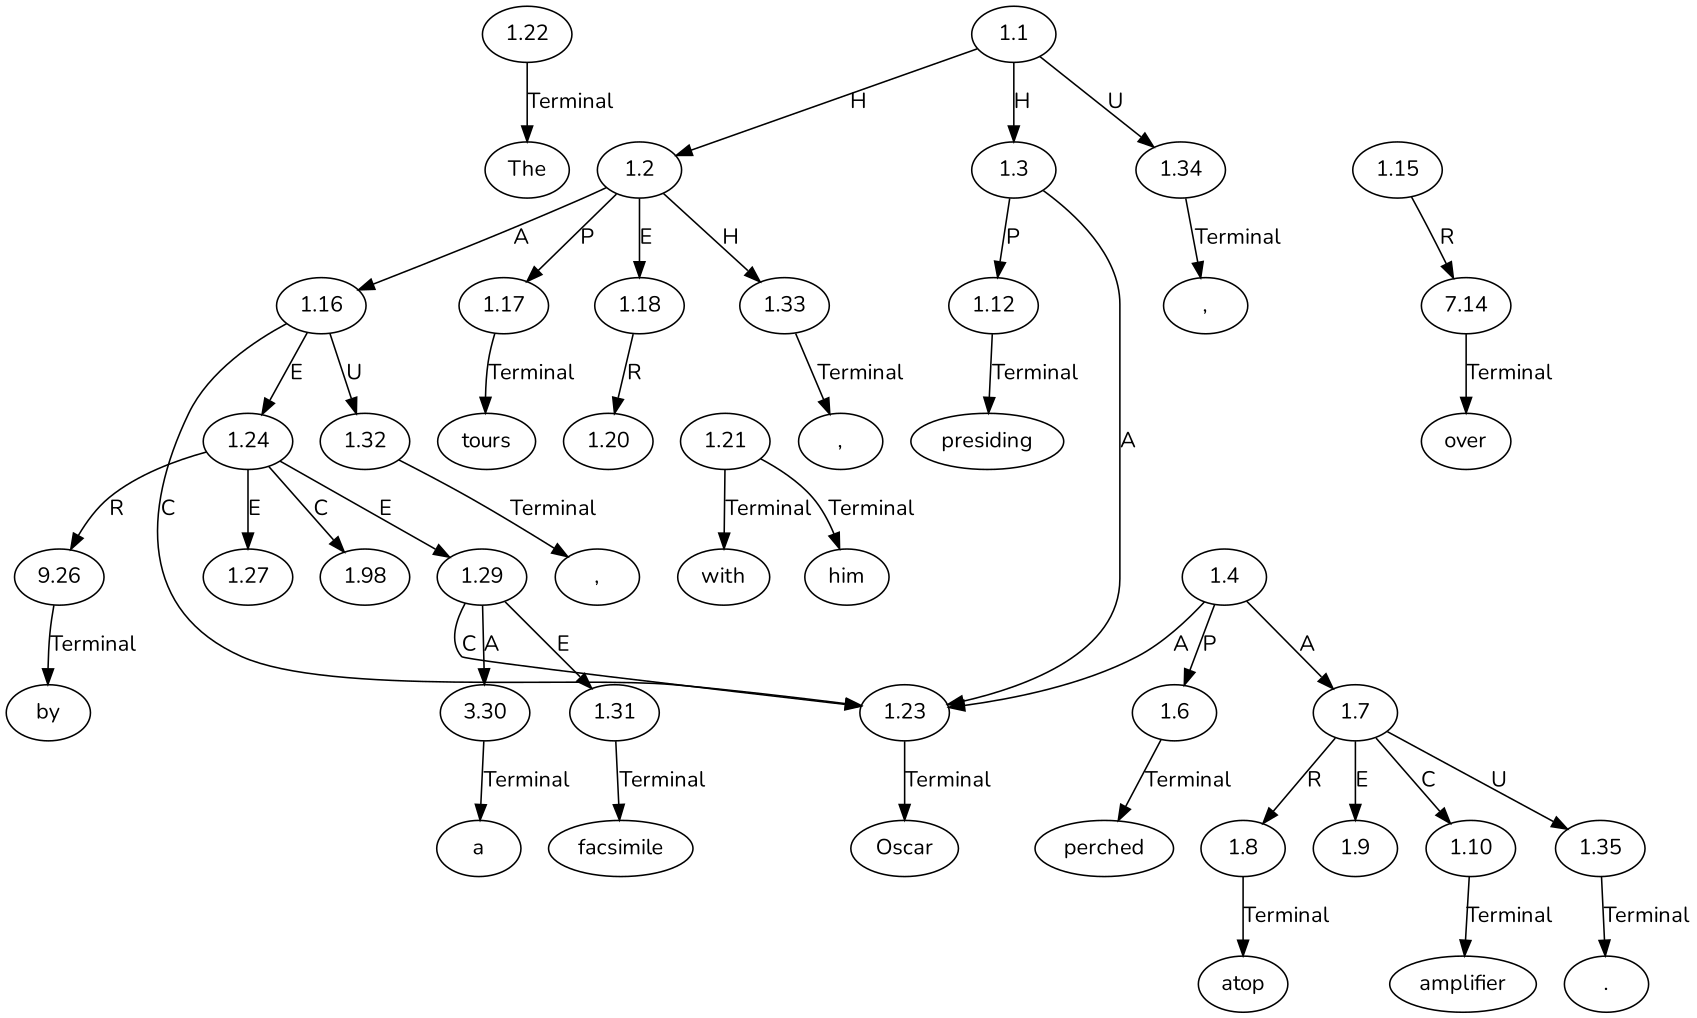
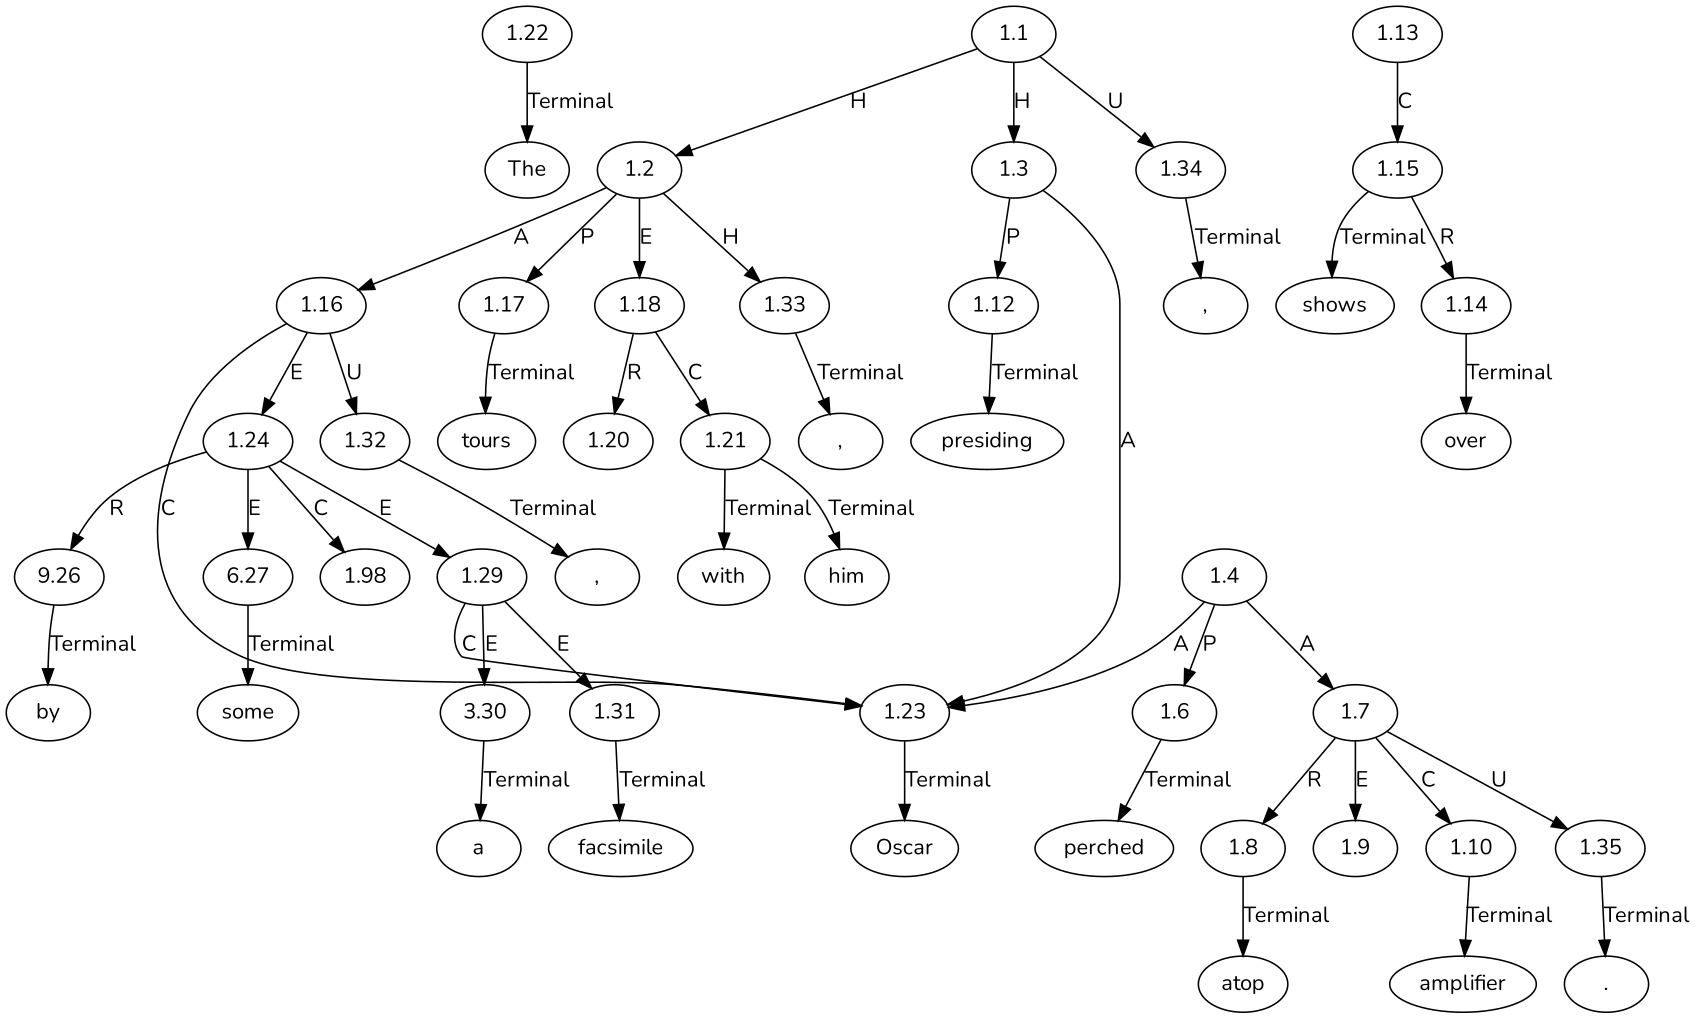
node "1.13": added
node "shows": added
node "7.14": label "7.14" -> "1.14"
edge "1.18" -> "1.21": added, label "C"
node "1.27": label "1.27" -> "6.27"
edge "1.29" -> "3.30": label "A" -> "E"
node "some": added
